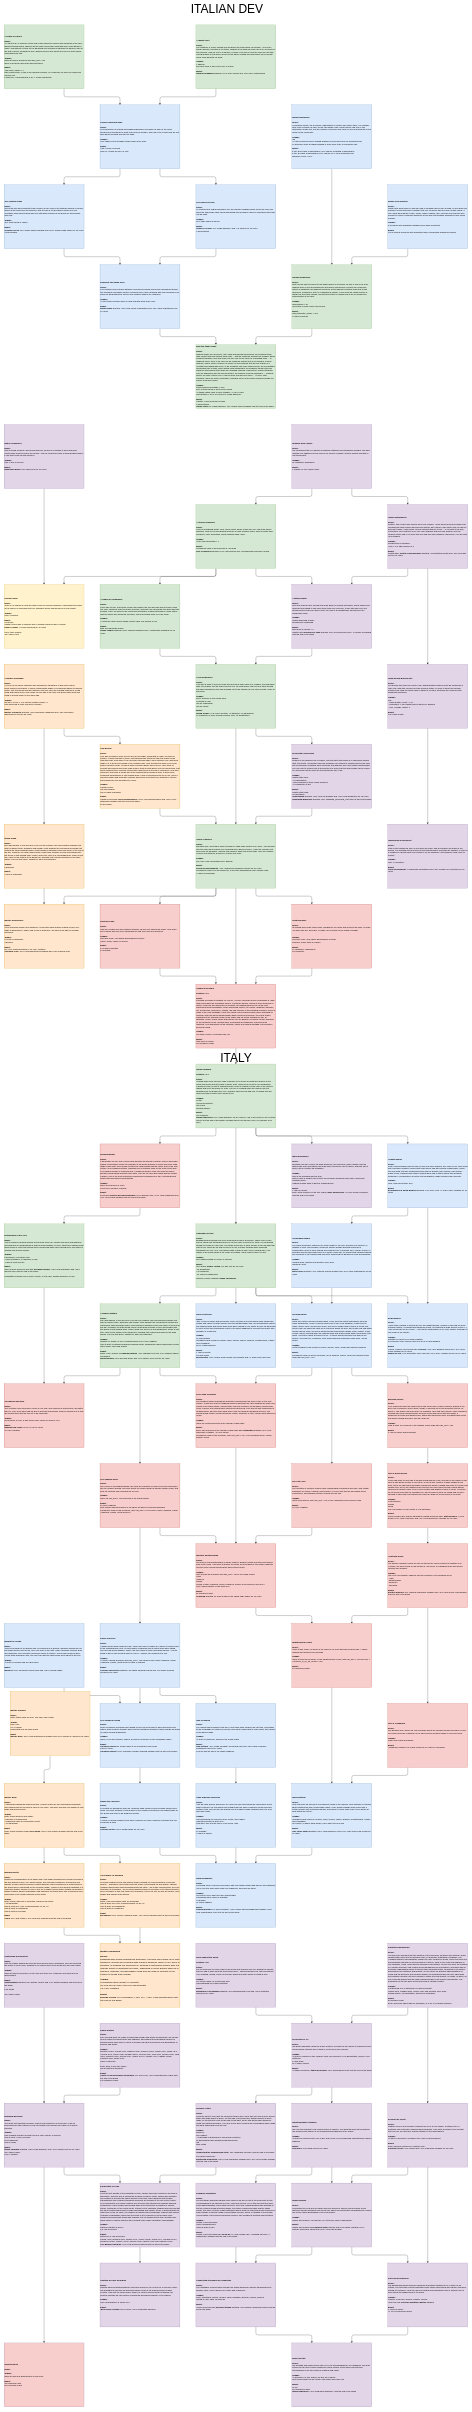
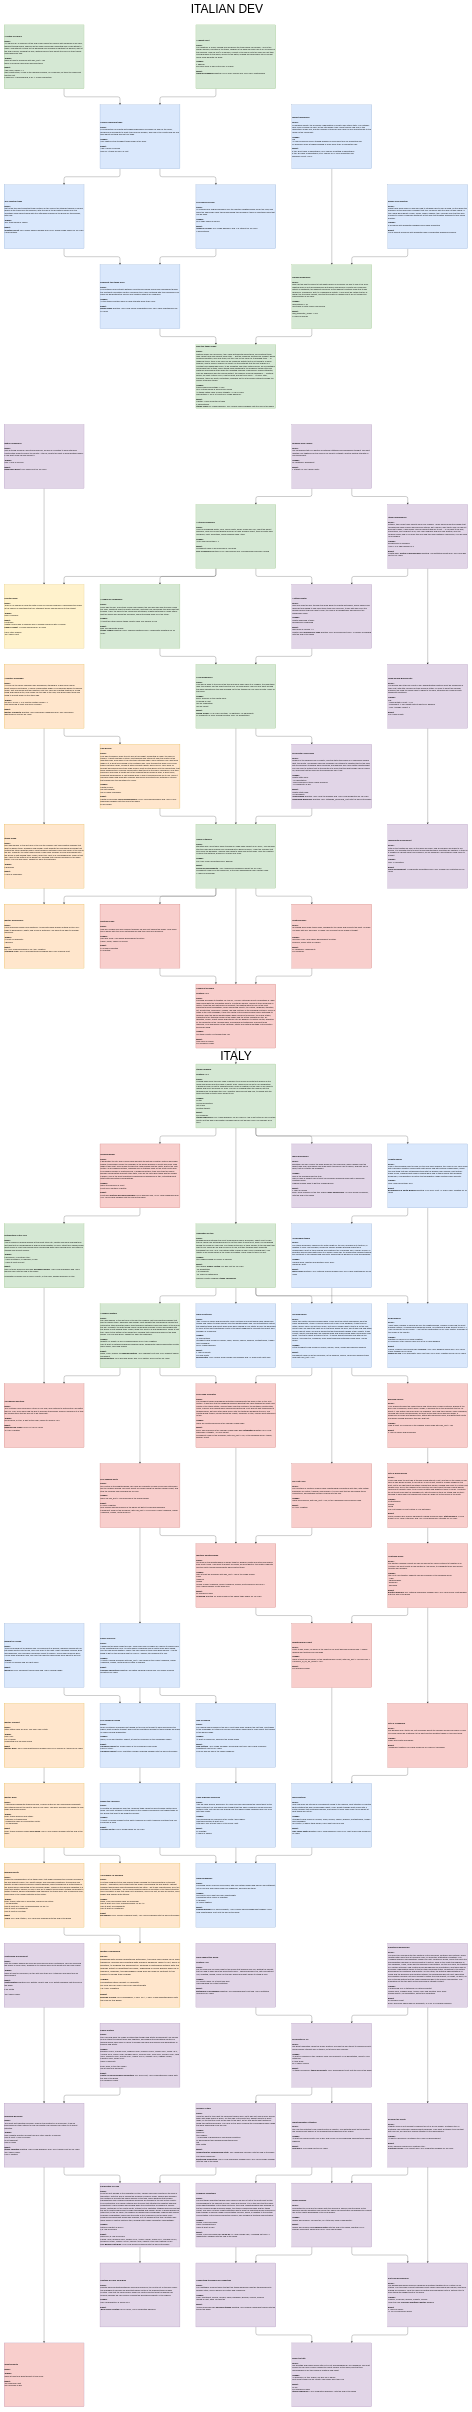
node "ITALY": moved (236, 1058) -> (236, 1056)
node "Military Support Descr:Other states have an army. Our army has a state. Trigger Has 6 MILLvl 3 Advisor Completed One Mil Idea Group Effect Military Base -20% Land Maintenance Modifier and +10% Morale of Armies for 25 years": moved (50, 1724) -> (44, 1736)
